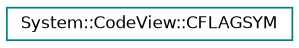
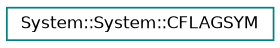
node "System::CodeView::CFLAGSYM": label "System::CodeView::CFLAGSYM" -> "System::System::CFLAGSYM"
